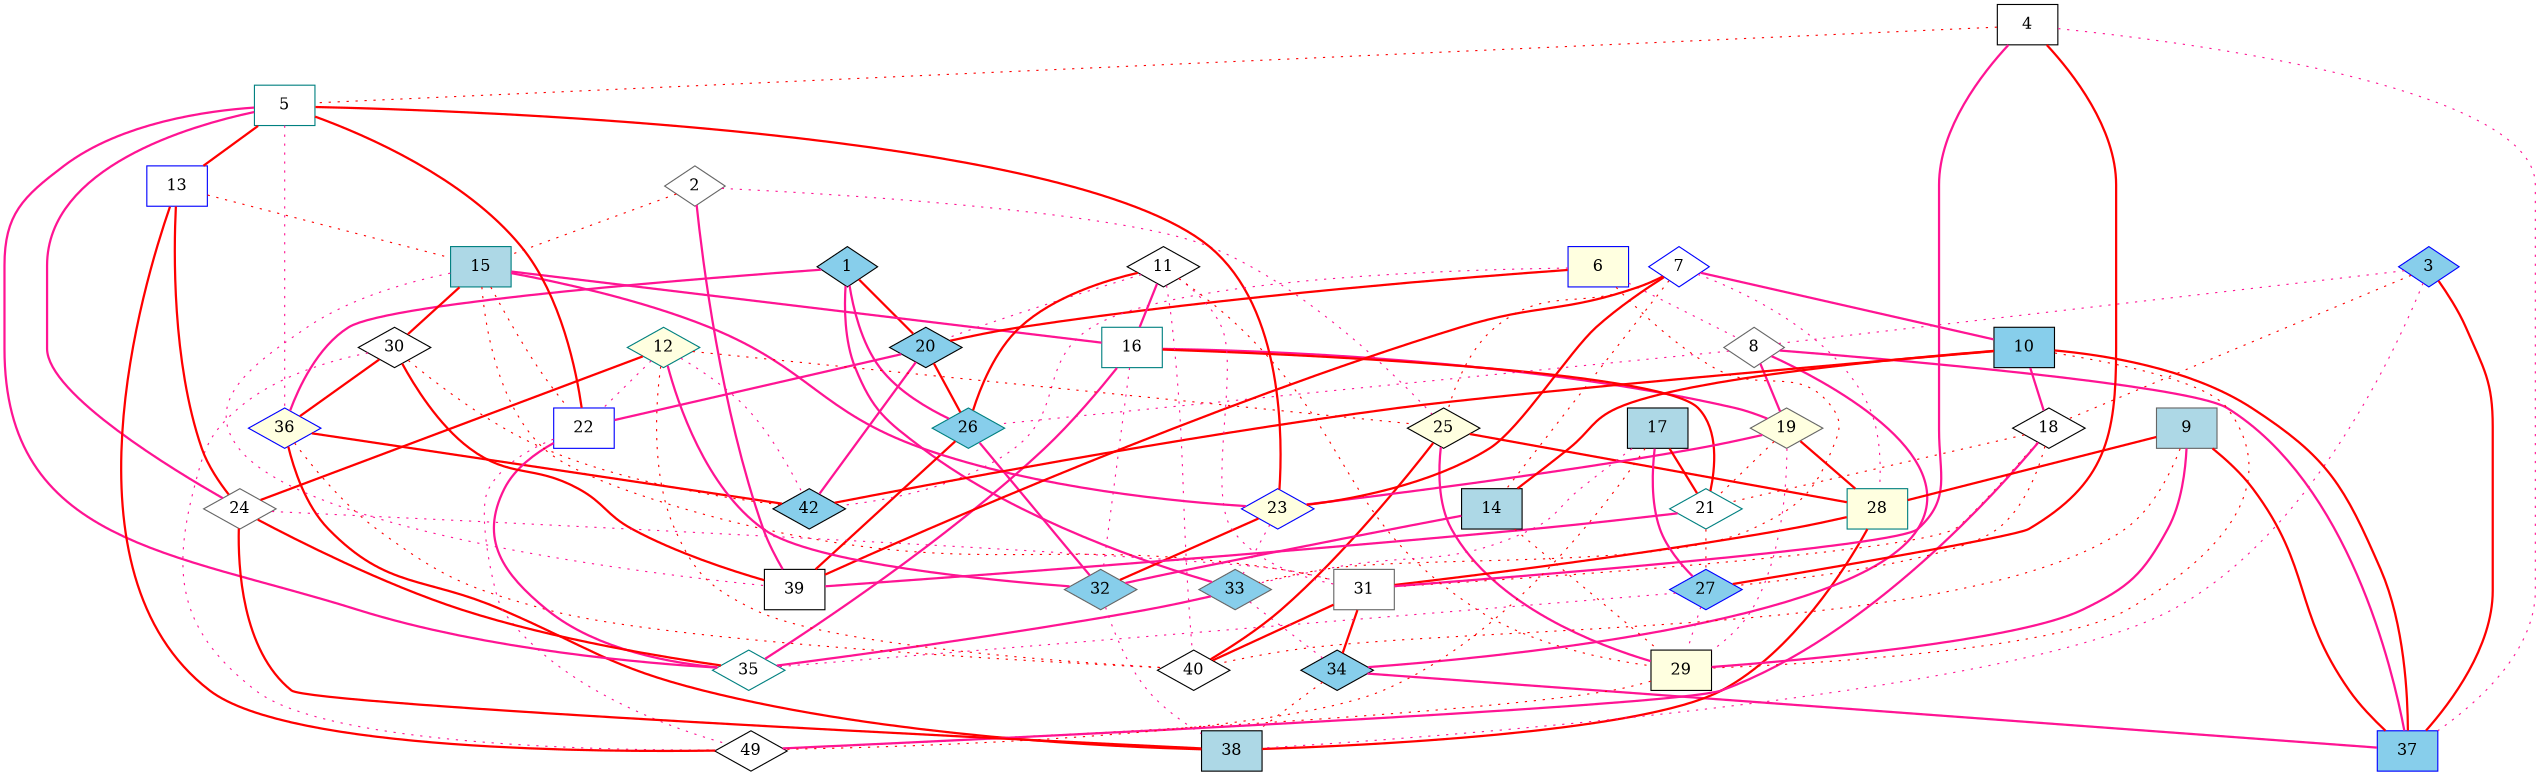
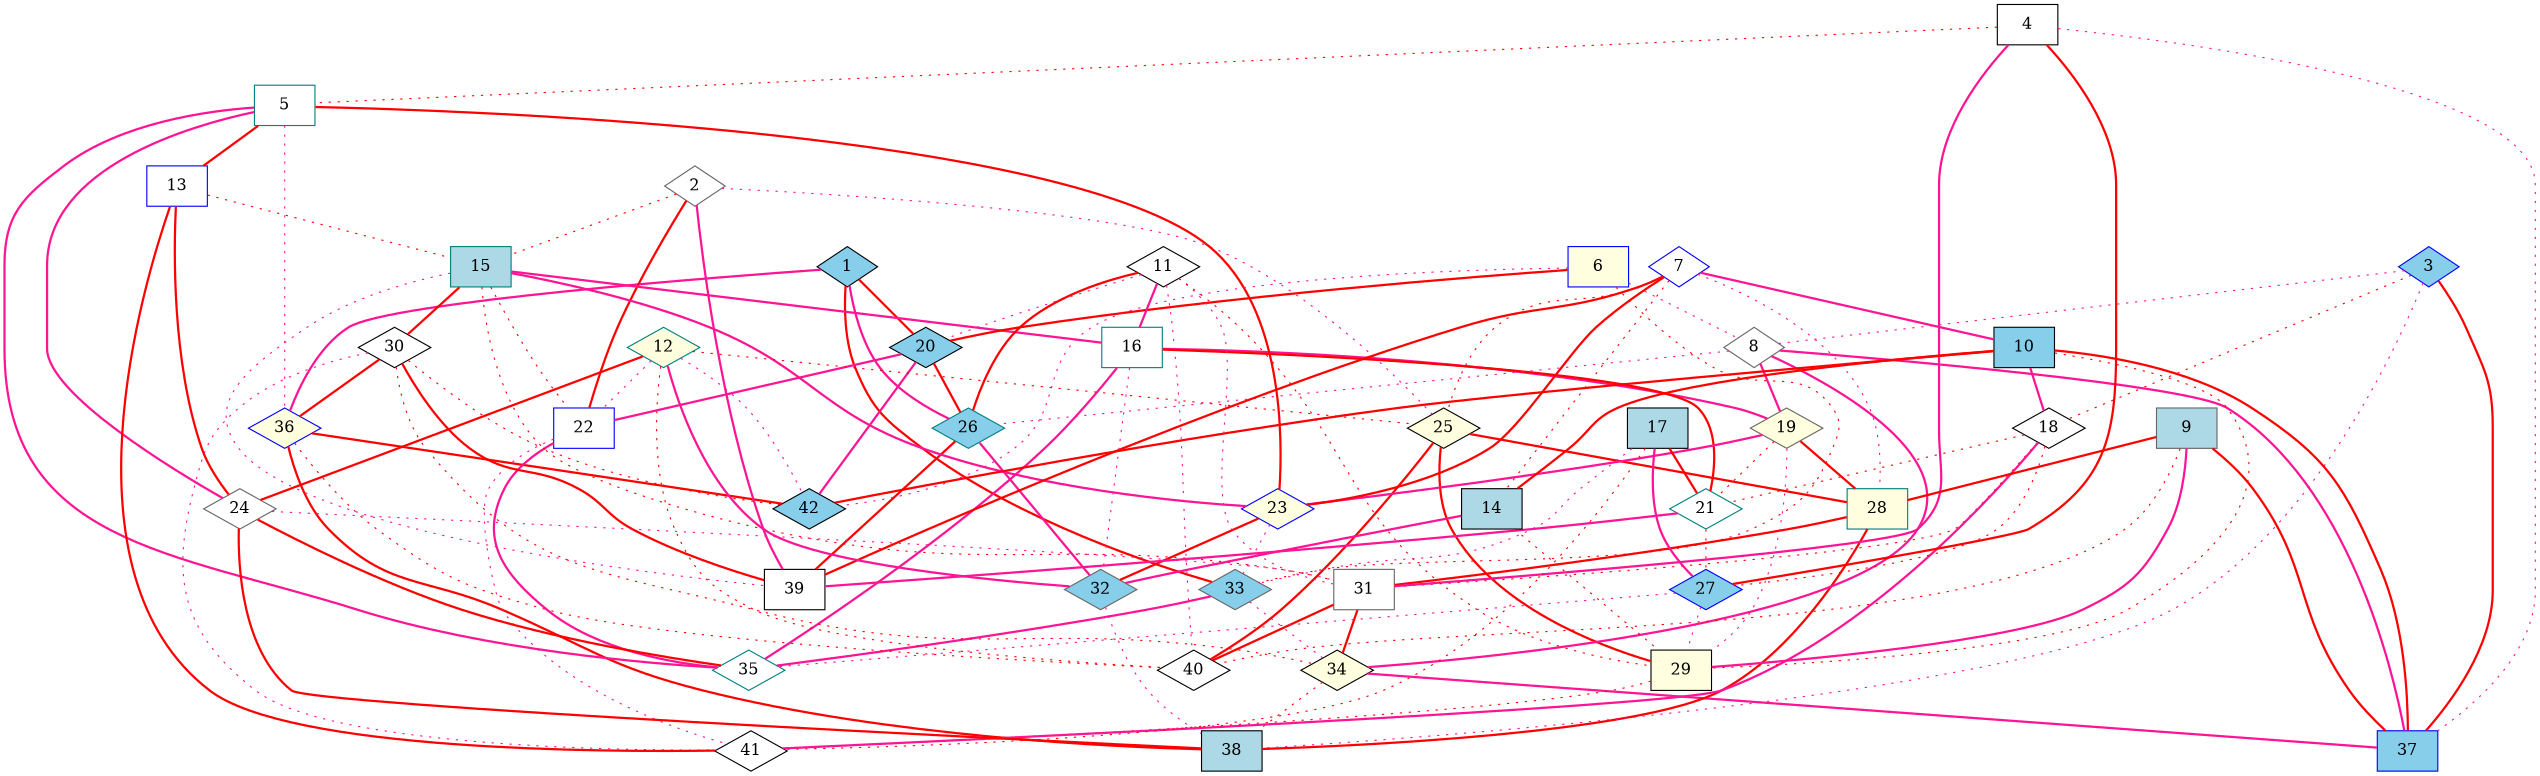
edge "5" -- "22": now "2" -- "22"
edge "1" -- "33": color deeppink -> red
edge "25" -- "29": color deeppink -> red
edge "30" -- "34": added
node "34": fillcolor skyblue -> lightyellow
node "49": label "49" -> "41"
